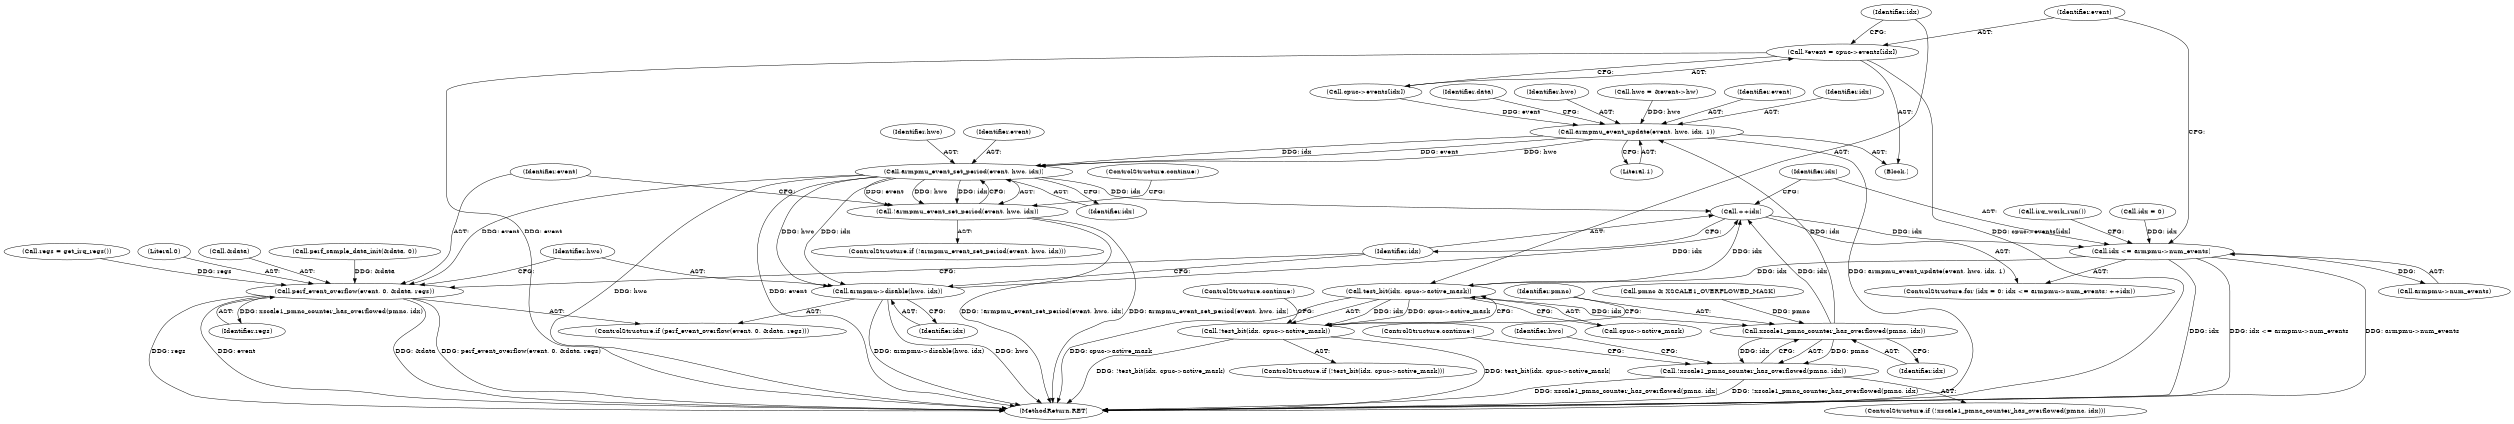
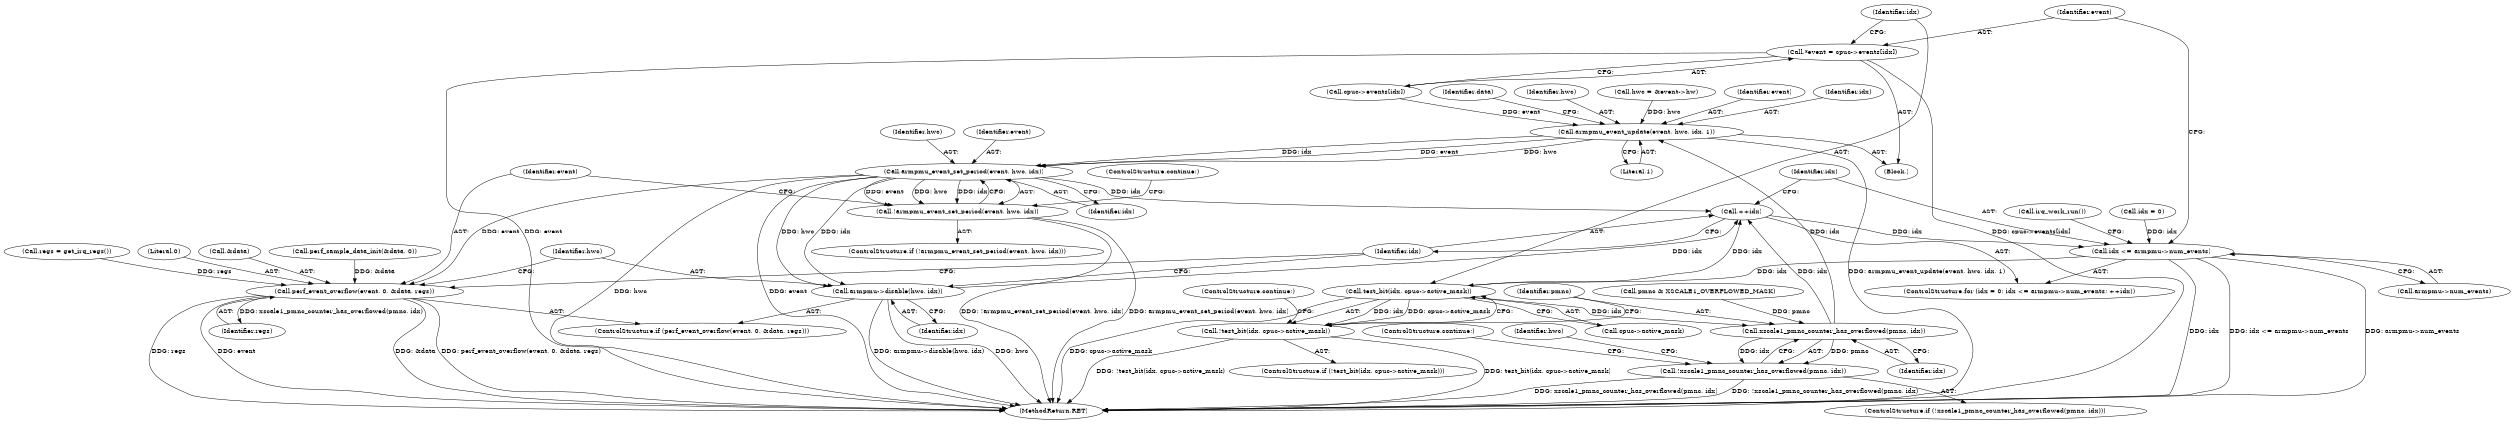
edge "(Call,idx <= armpmu->num_events)" -> "(Call,armpmu->num_events)": label "DDG: " -> "CFG: "
